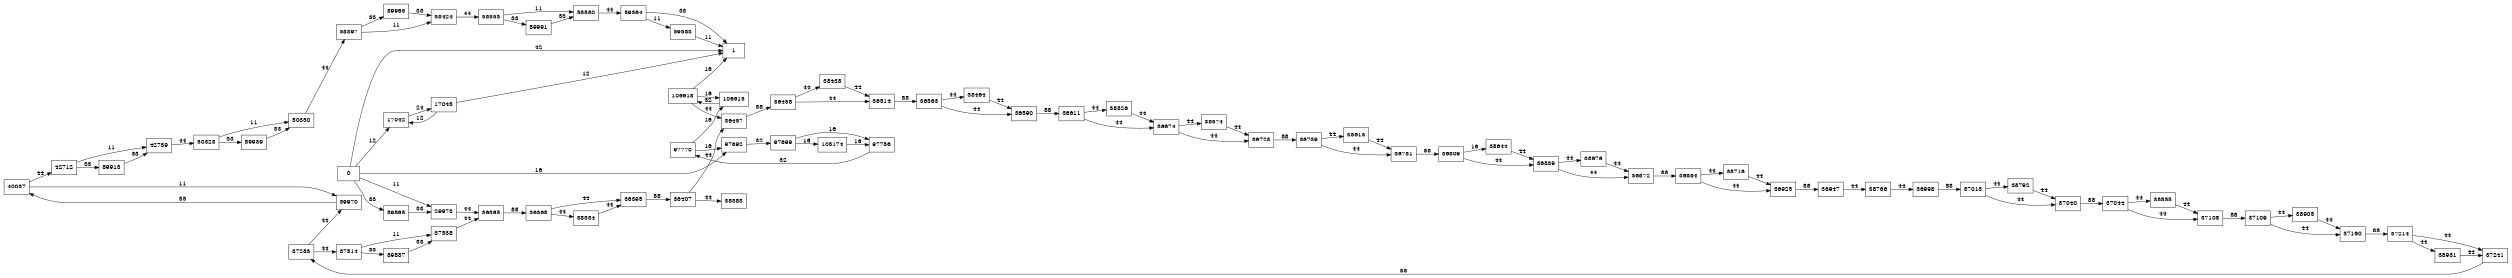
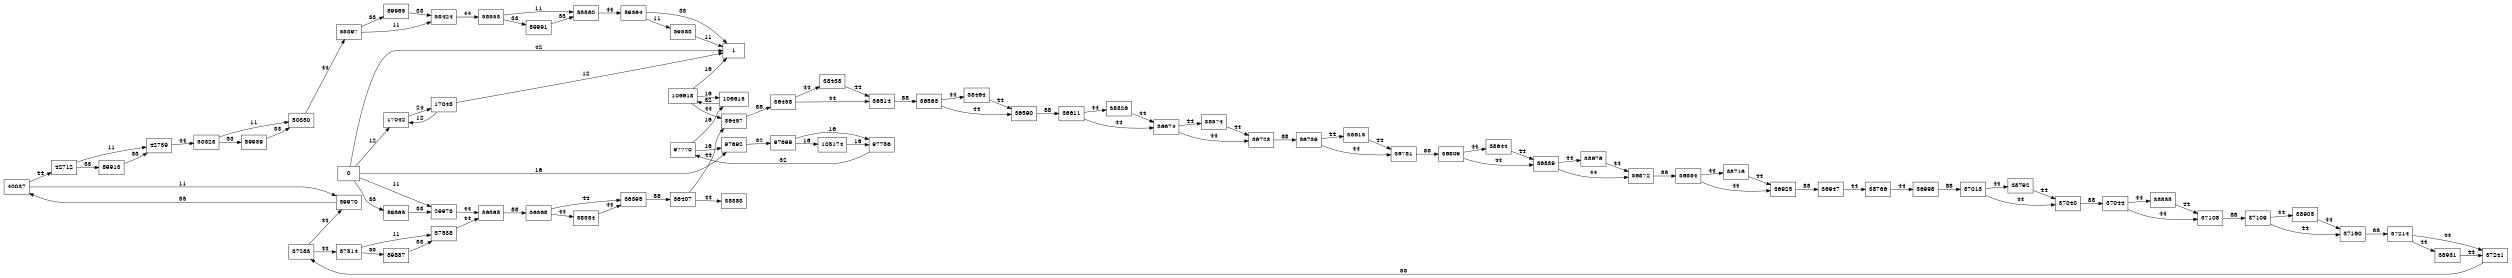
edge "36809" -> "38644": label "16" -> "44"
